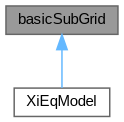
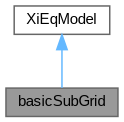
edge "XiEqModel" -> "basicSubGrid": reversed
